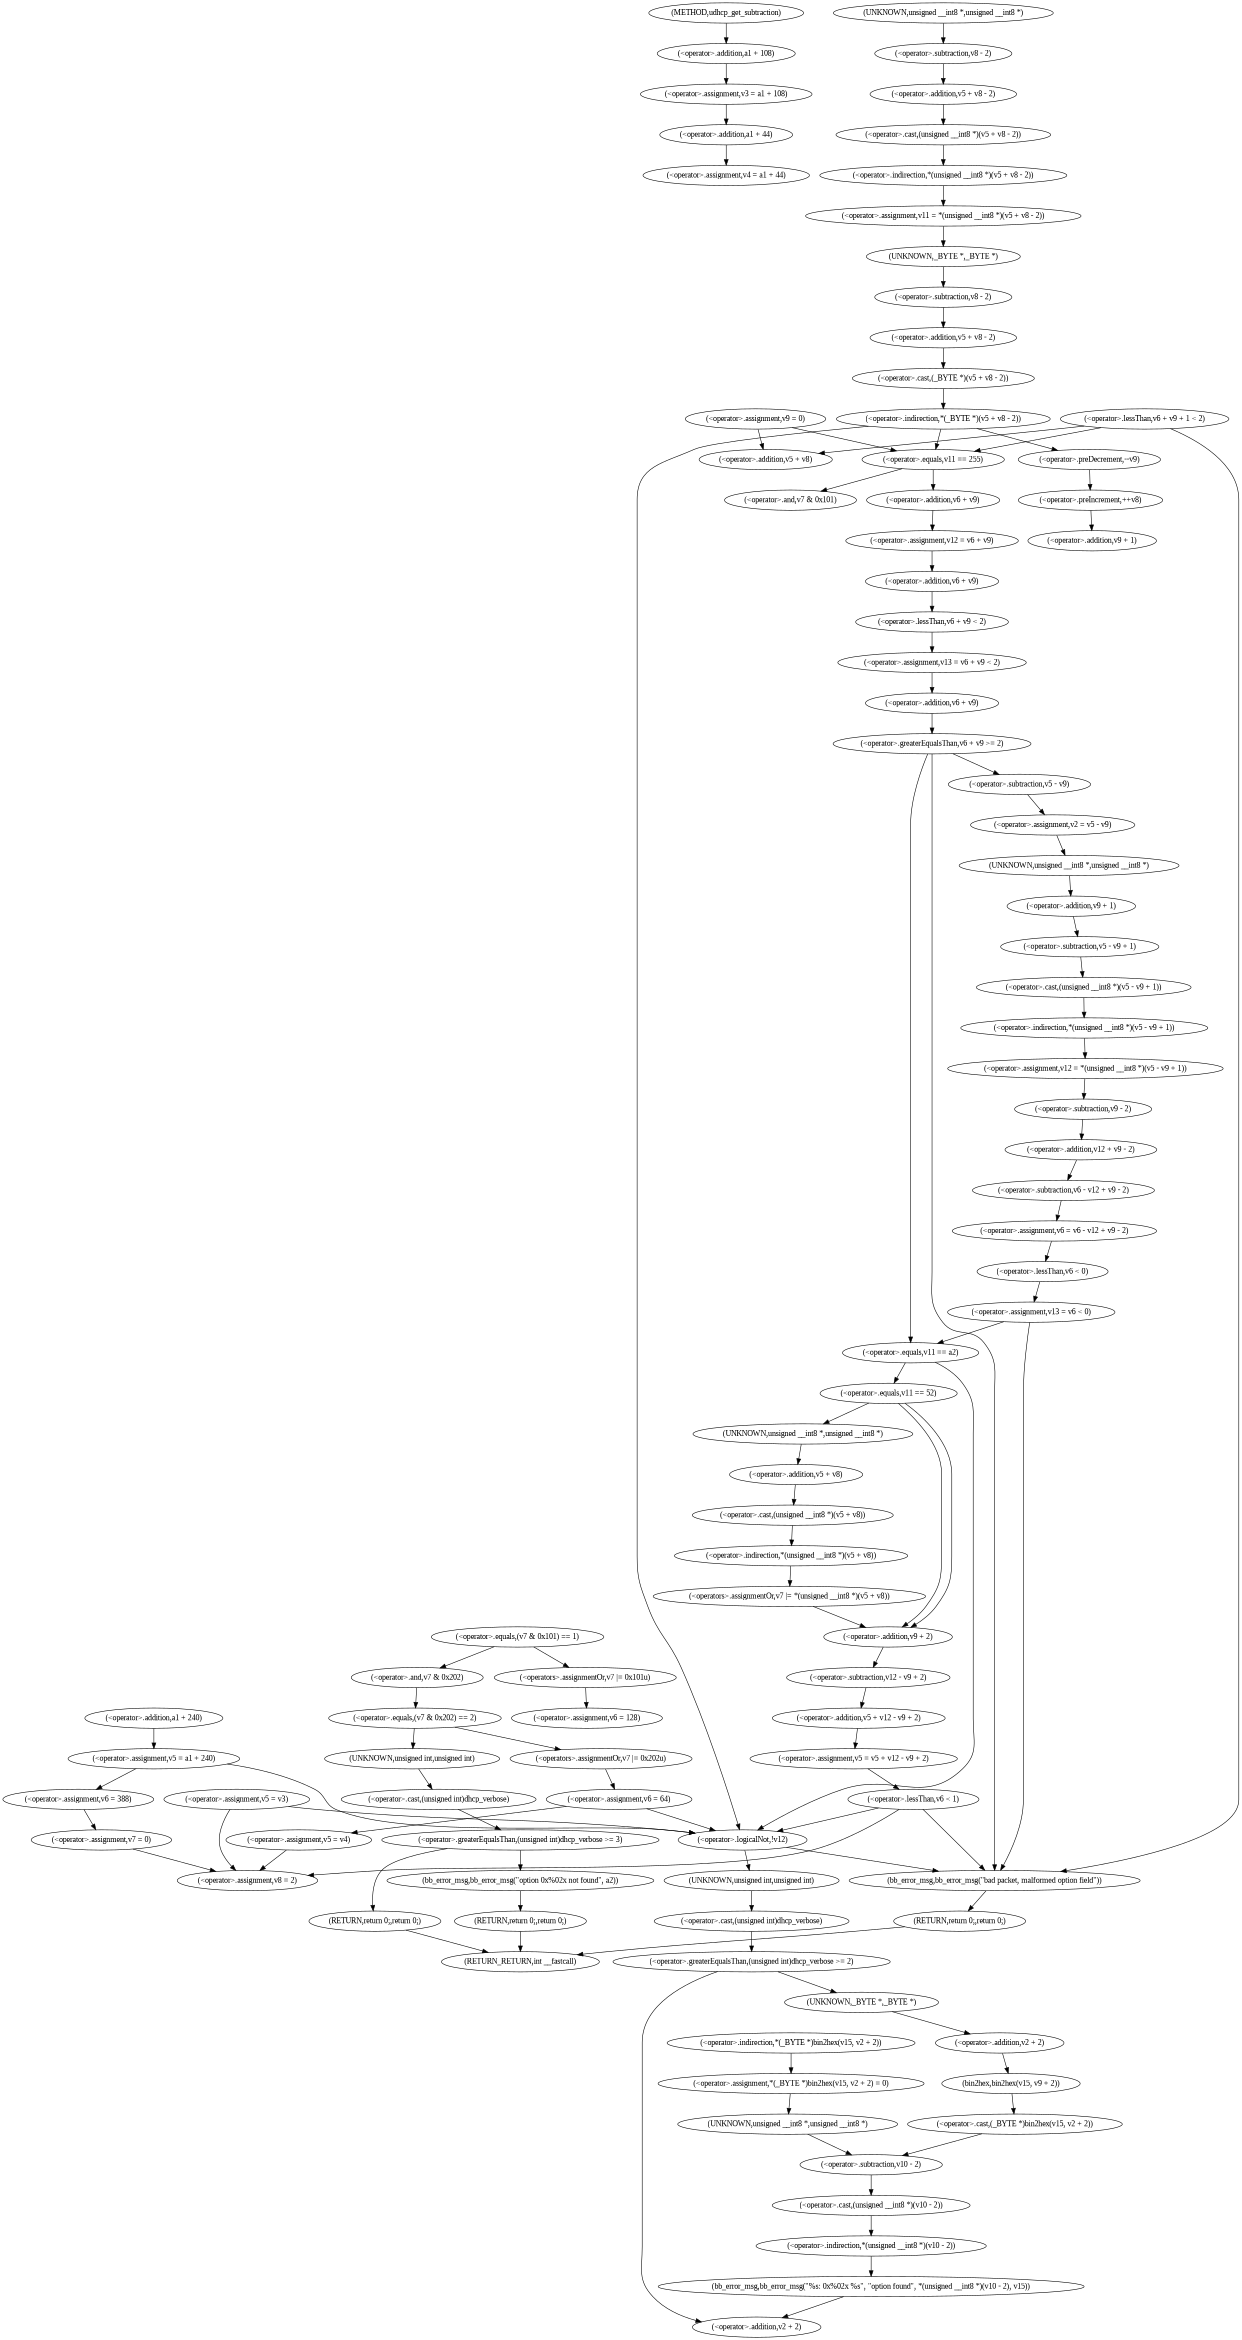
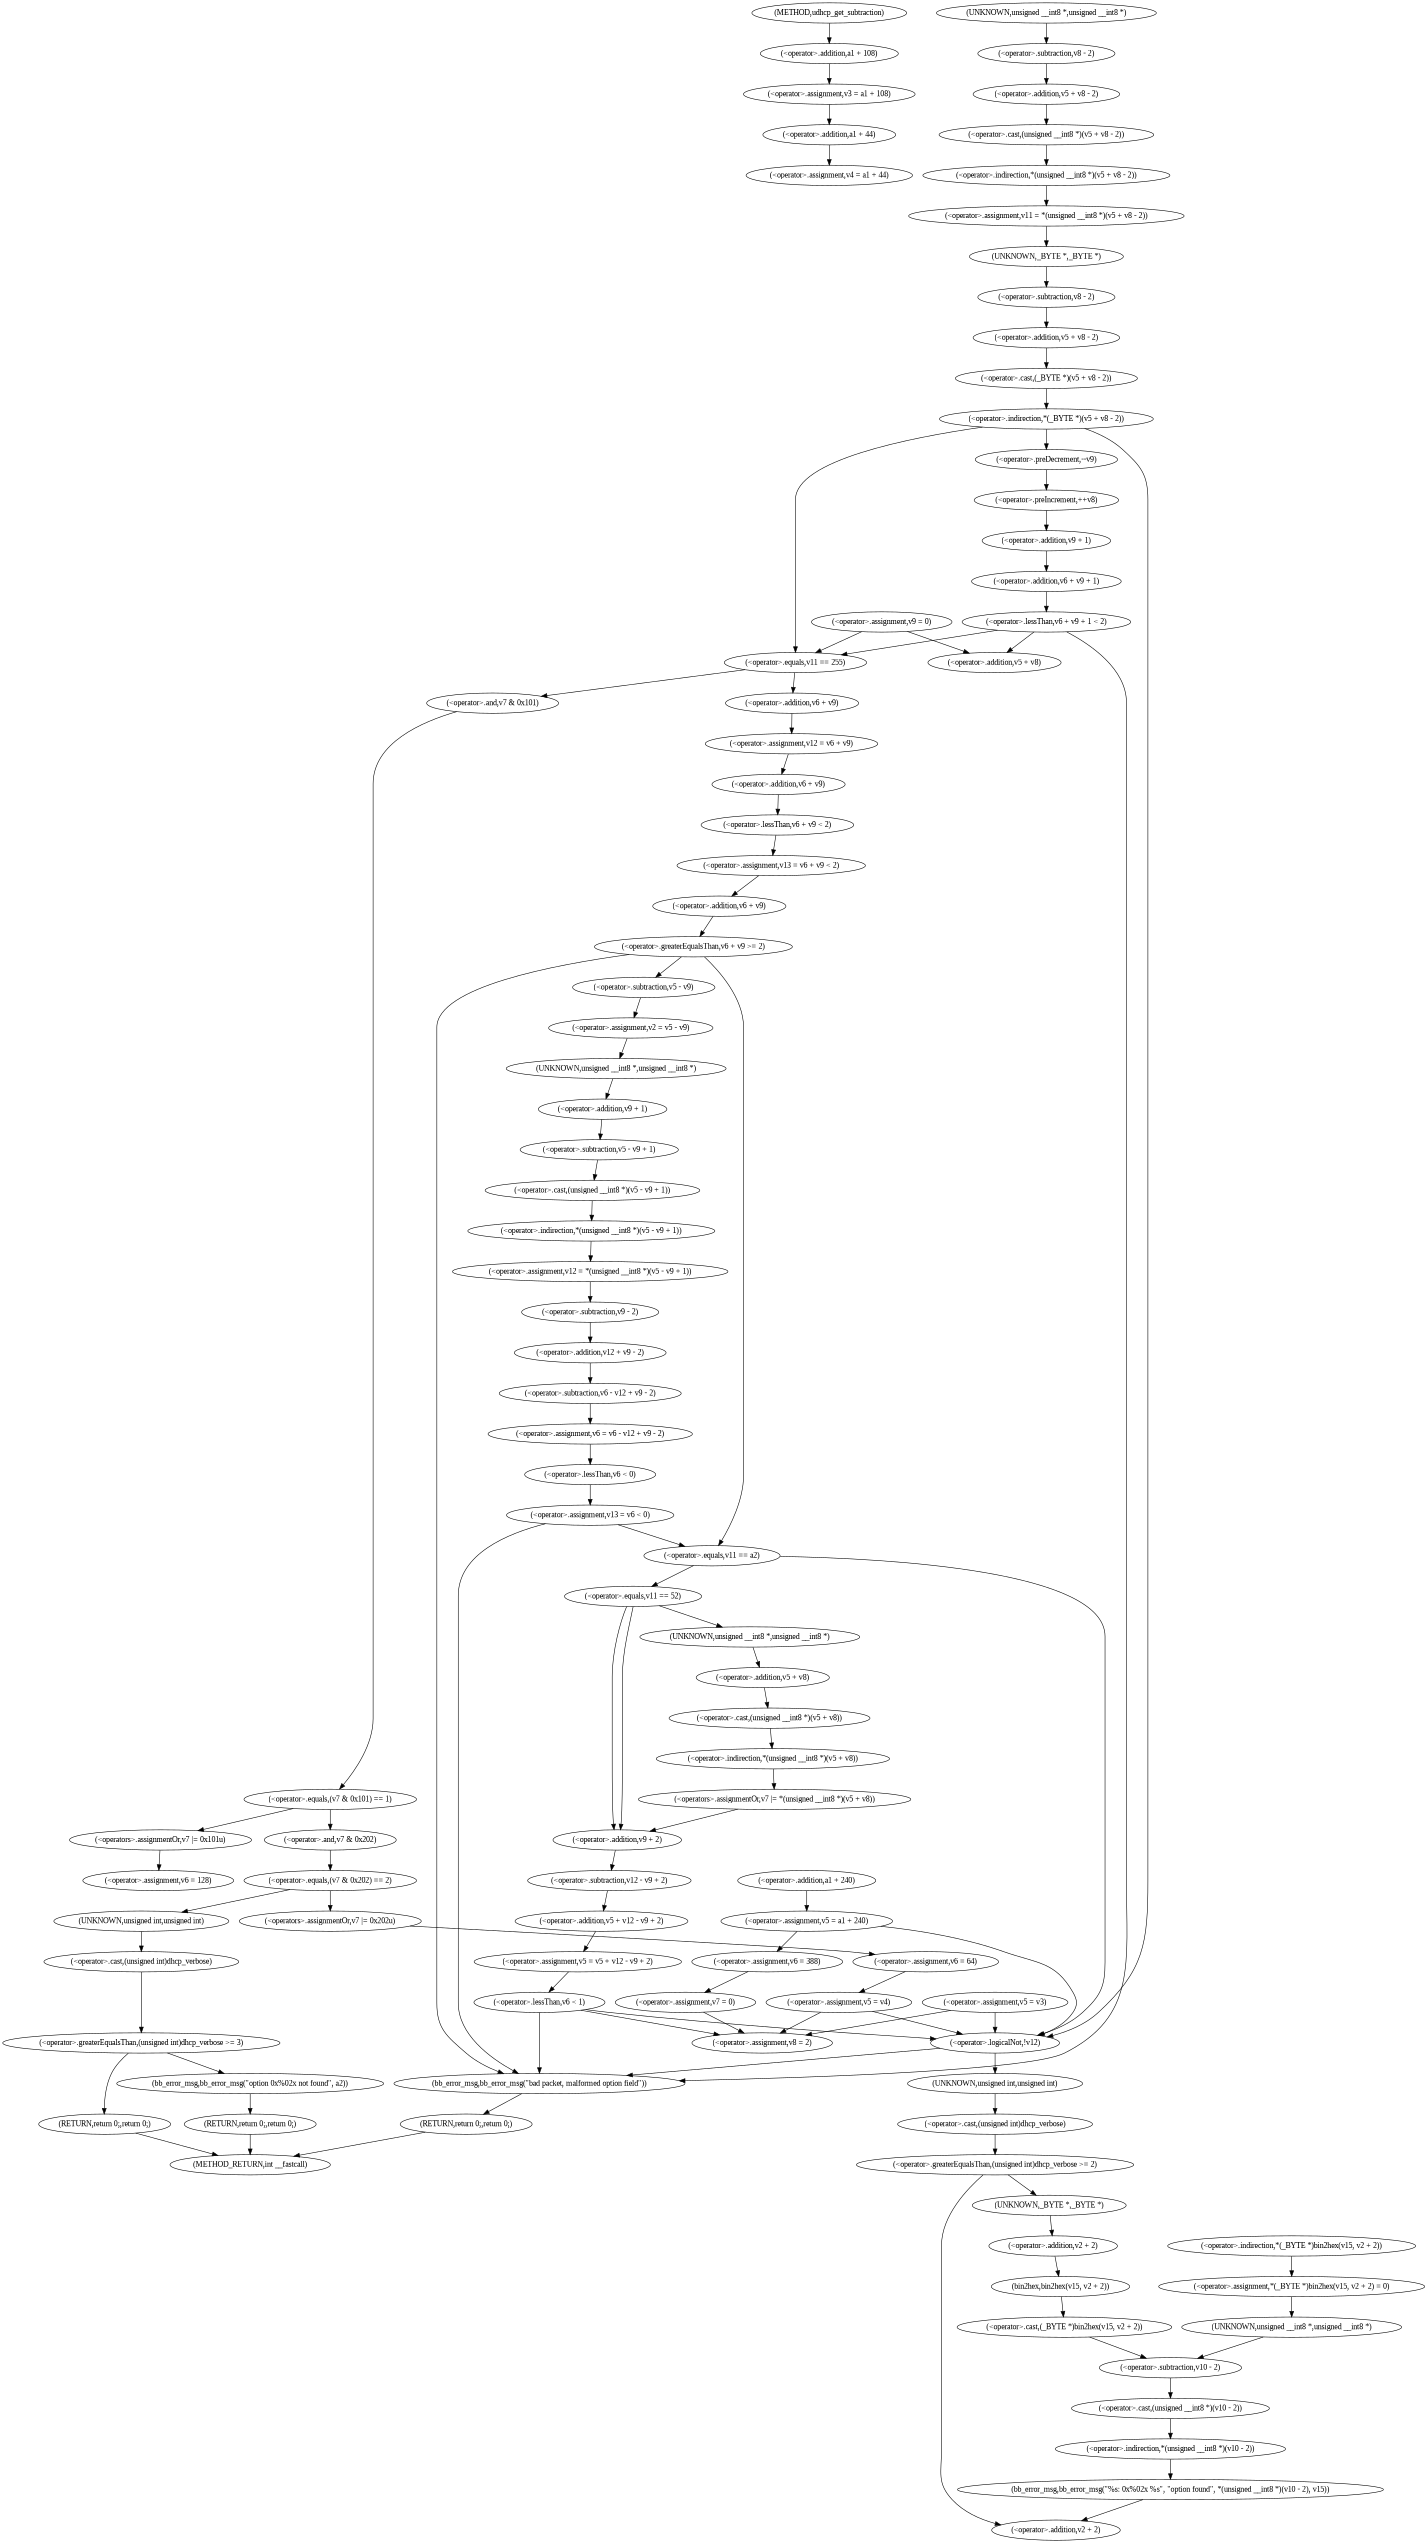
node "(<operator>.addition,v6 + v9 + 1)": added
edge "(<operator>.and,v7 & 0x101)" -> "(<operator>.equals,(v7 & 0x101) == 1)": added
edge "(<operator>.assignment,v6 = 64)" -> "(<operator>.logicalNot,!v12)": now "(<operator>.assignment,v5 = v4)" -> "(<operator>.logicalNot,!v12)"
node "(RETURN_RETURN,int __fastcall)": label "(RETURN_RETURN,int __fastcall)" -> "(METHOD_RETURN,int __fastcall)"
node "(bin2hex,bin2hex(v15, v9 + 2))": label "(bin2hex,bin2hex(v15, v9 + 2))" -> "(bin2hex,bin2hex(v15, v2 + 2))"
